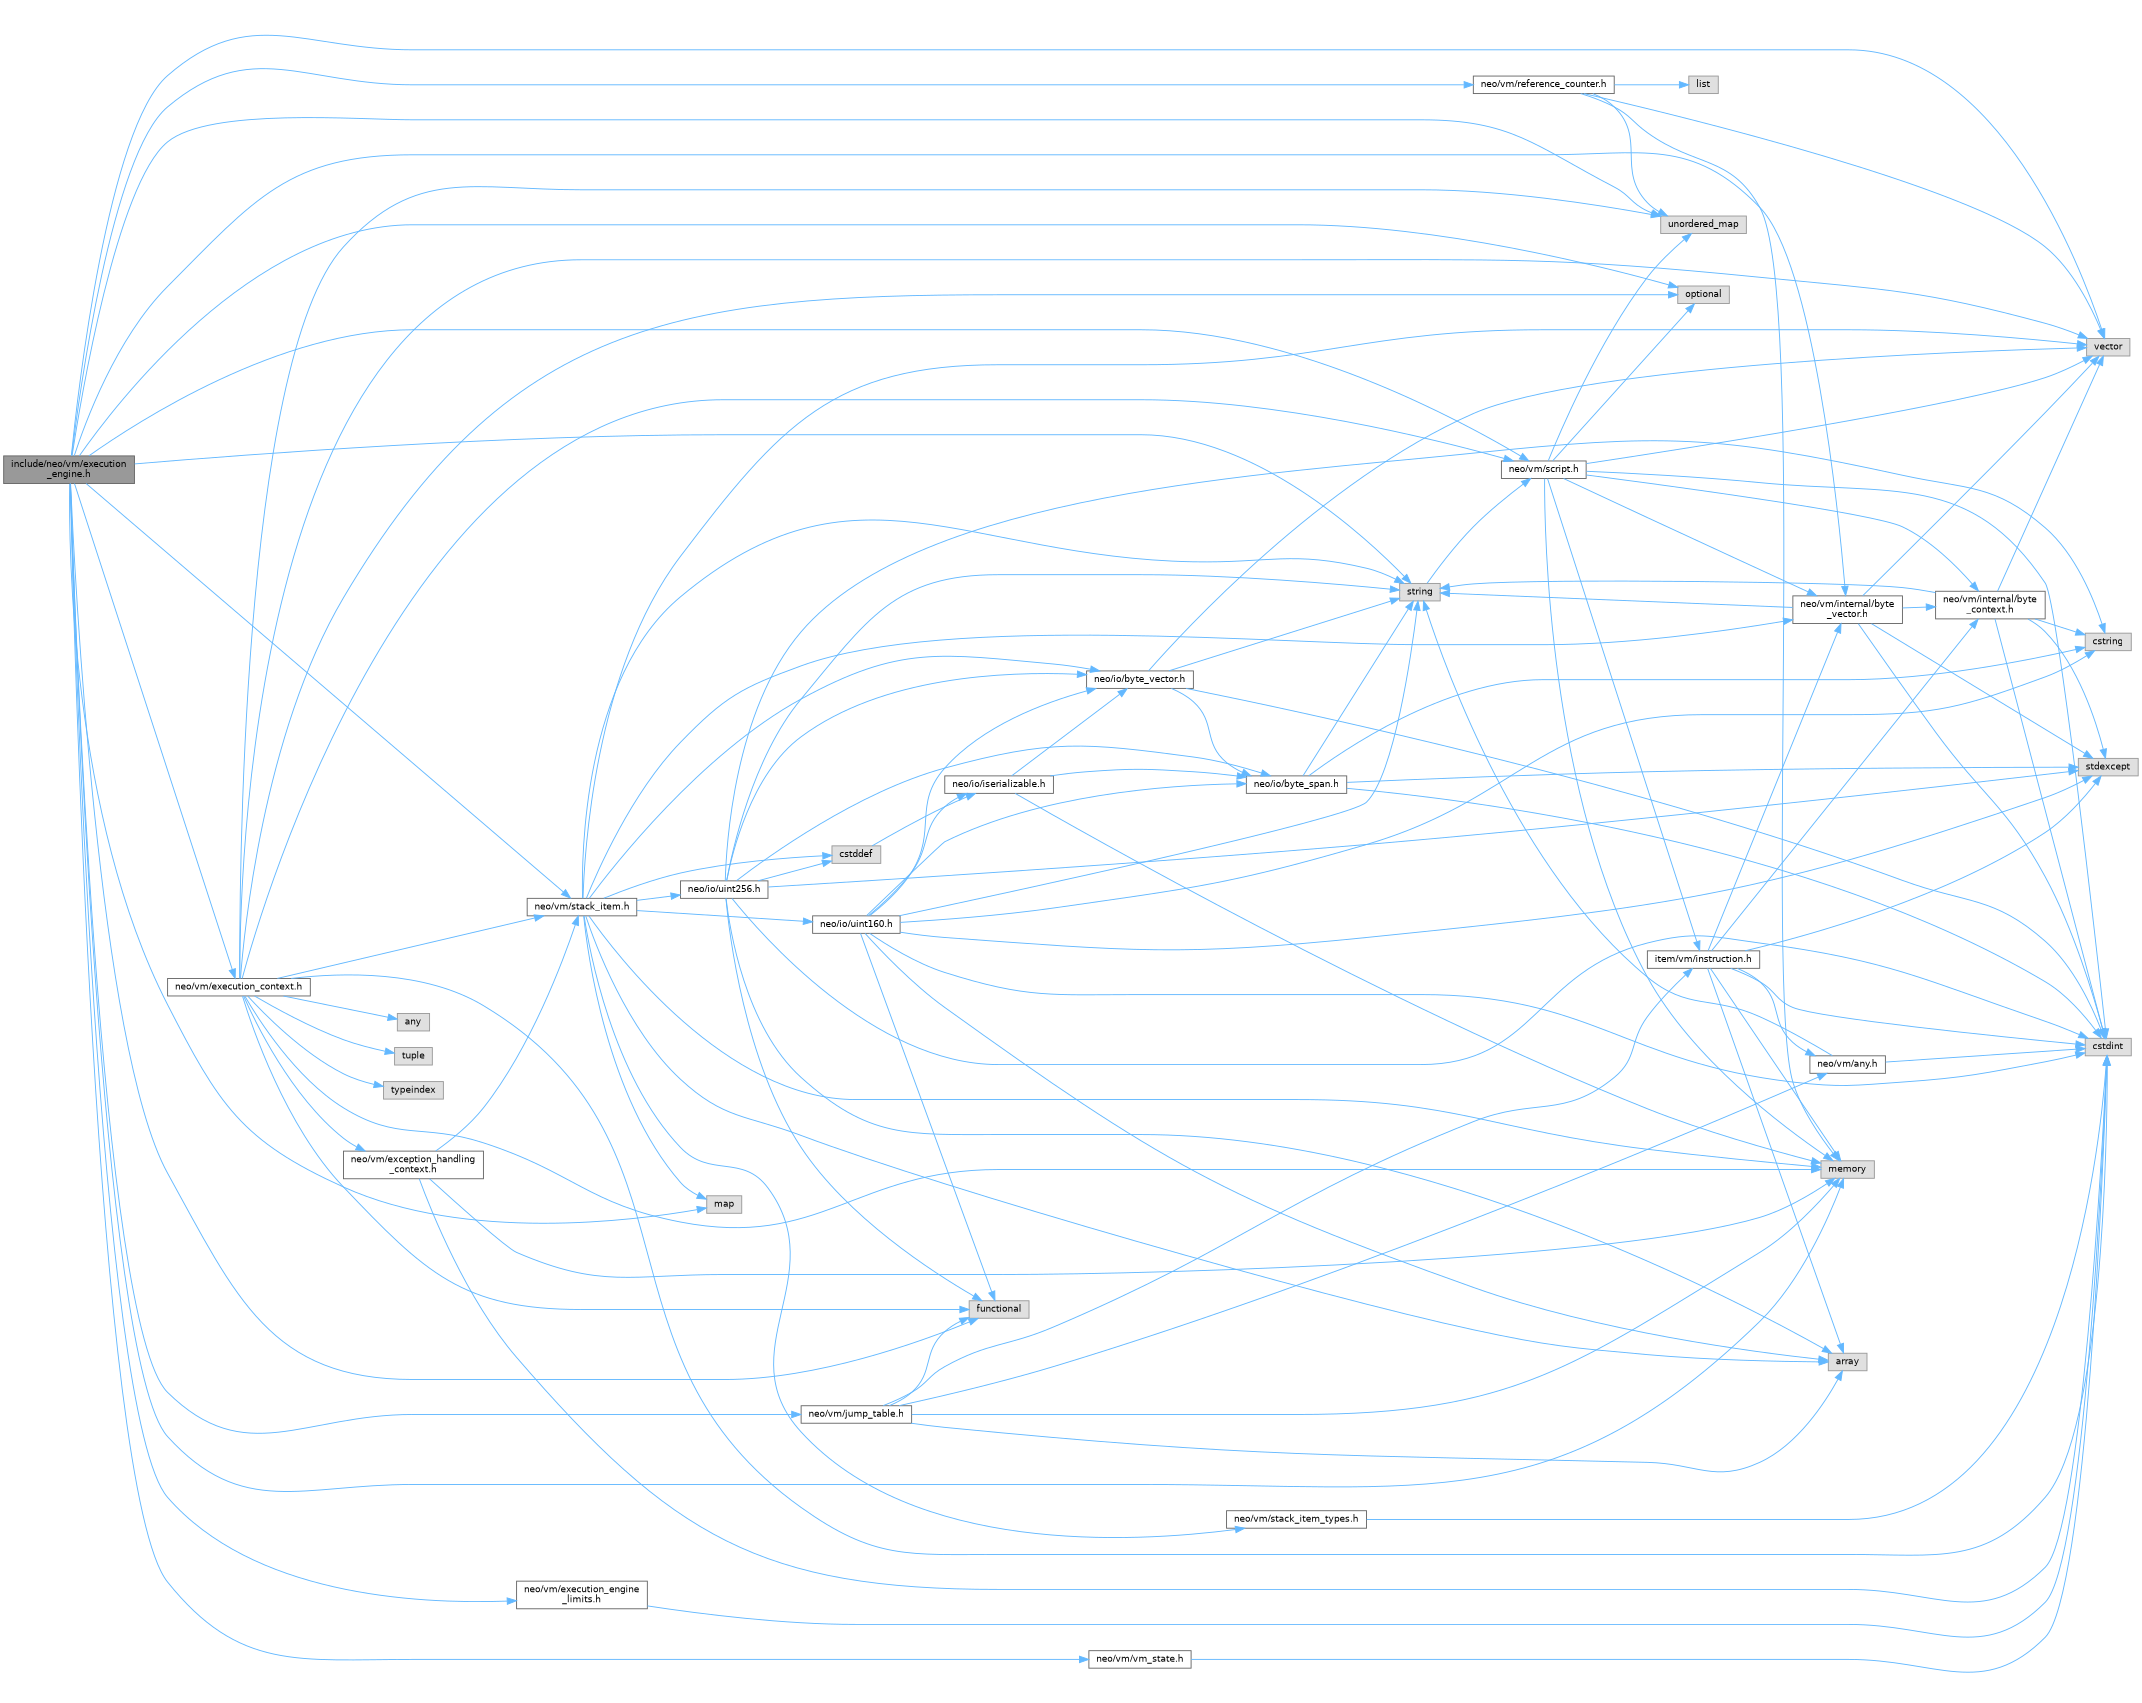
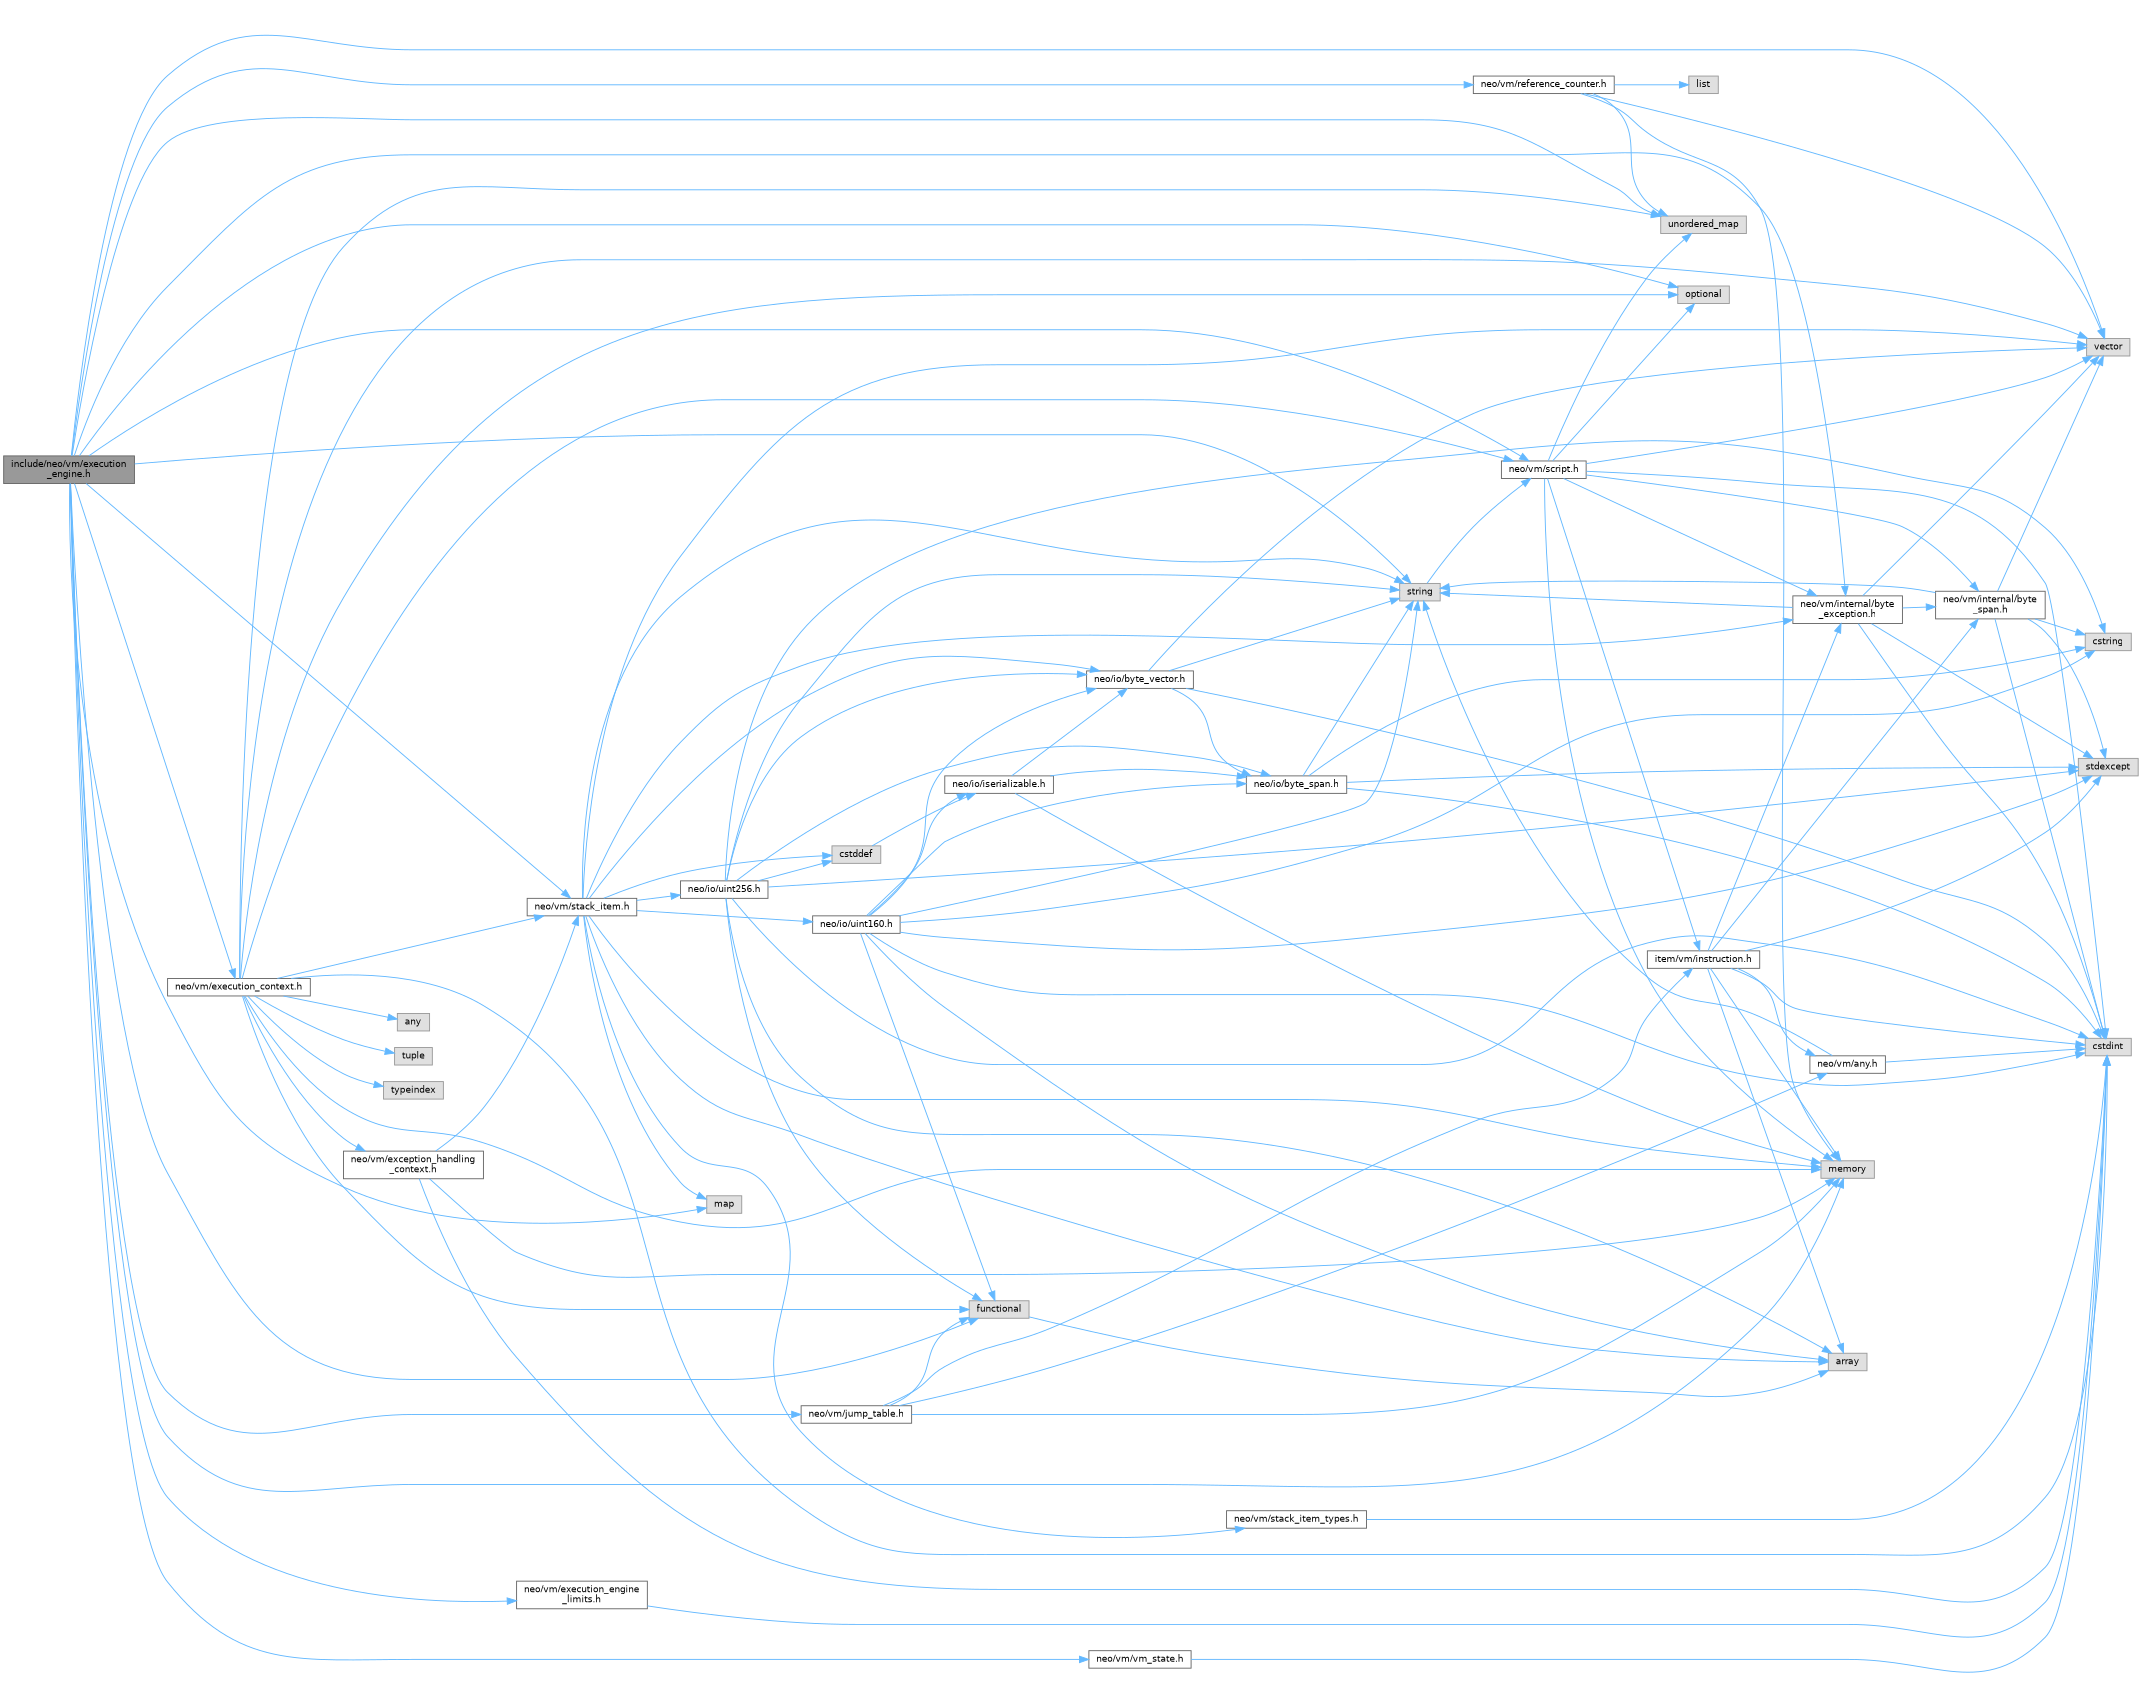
node "neo/vm/internal/byte _context.h": label "neo/vm/internal/byte _context.h" -> "neo/vm/internal/byte _span.h"
node "neo/vm/internal/byte _vector.h": label "neo/vm/internal/byte _vector.h" -> "neo/vm/internal/byte _exception.h"
edge "neo/vm/jump_table.h" -> "array": now "functional" -> "array"
